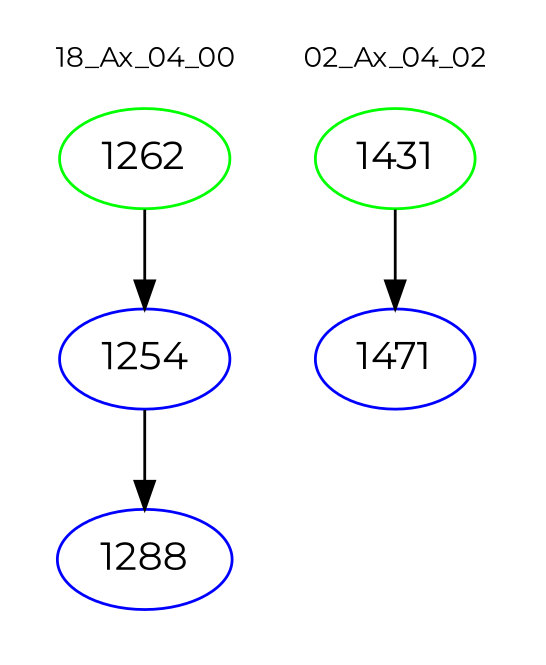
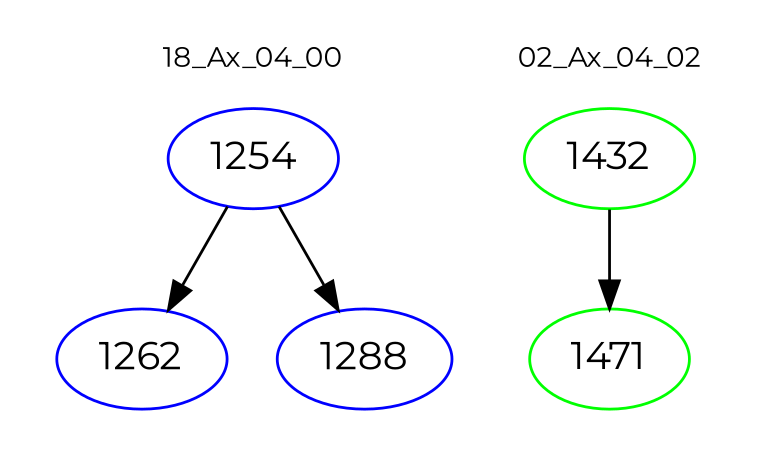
node "1262": color green -> blue
node "1431": label "1431" -> "1432"
edge "1262" -> "1254": reversed
node "1471": color blue -> green
